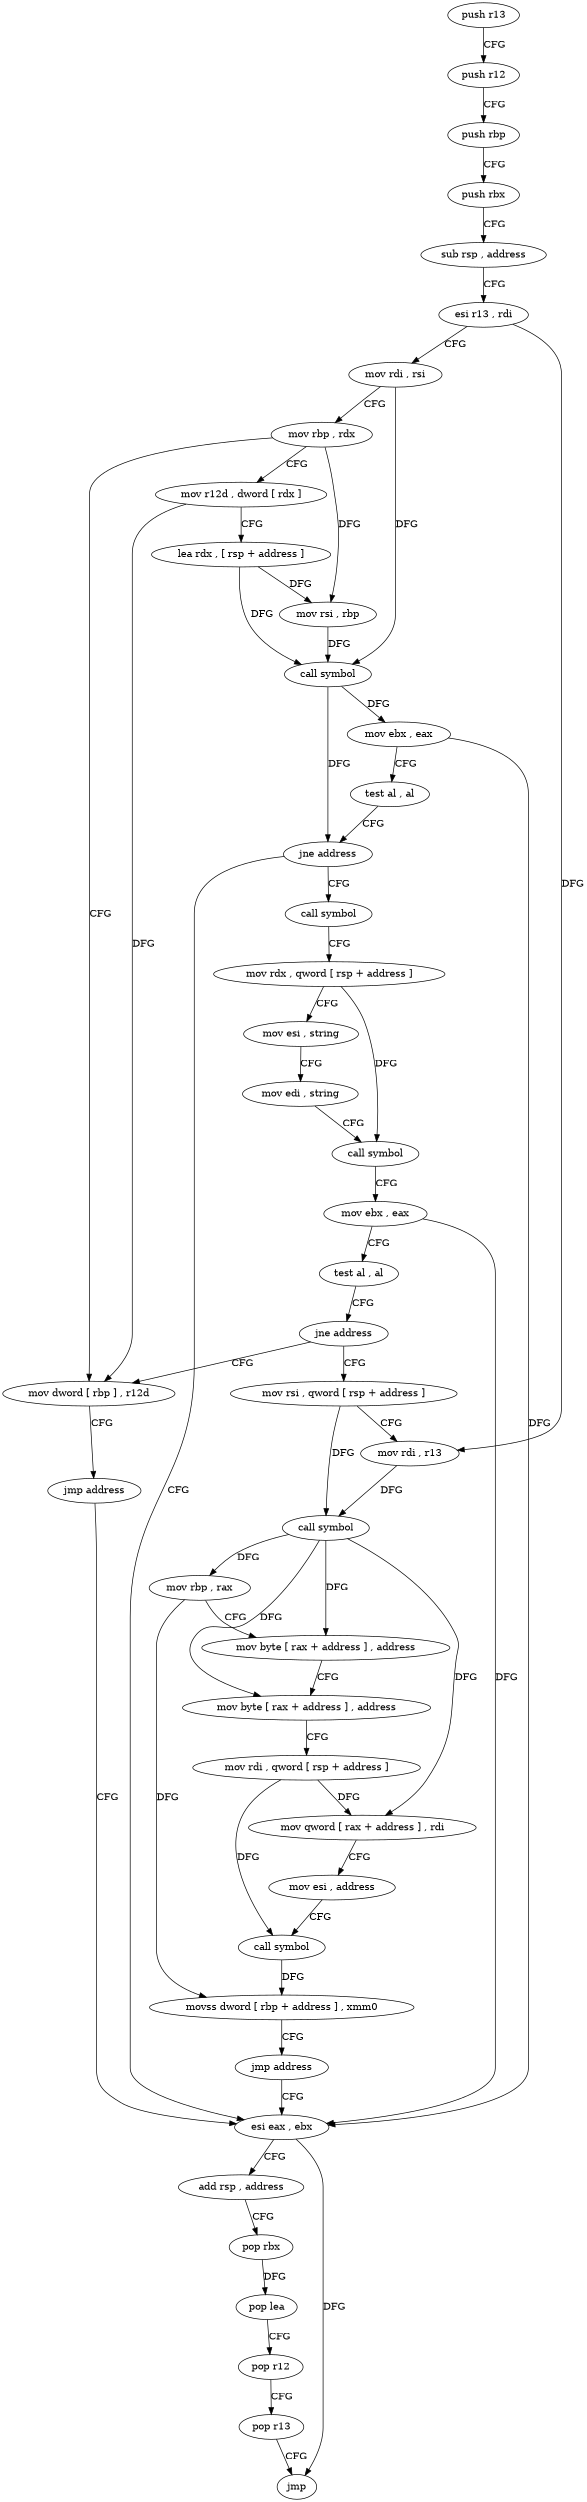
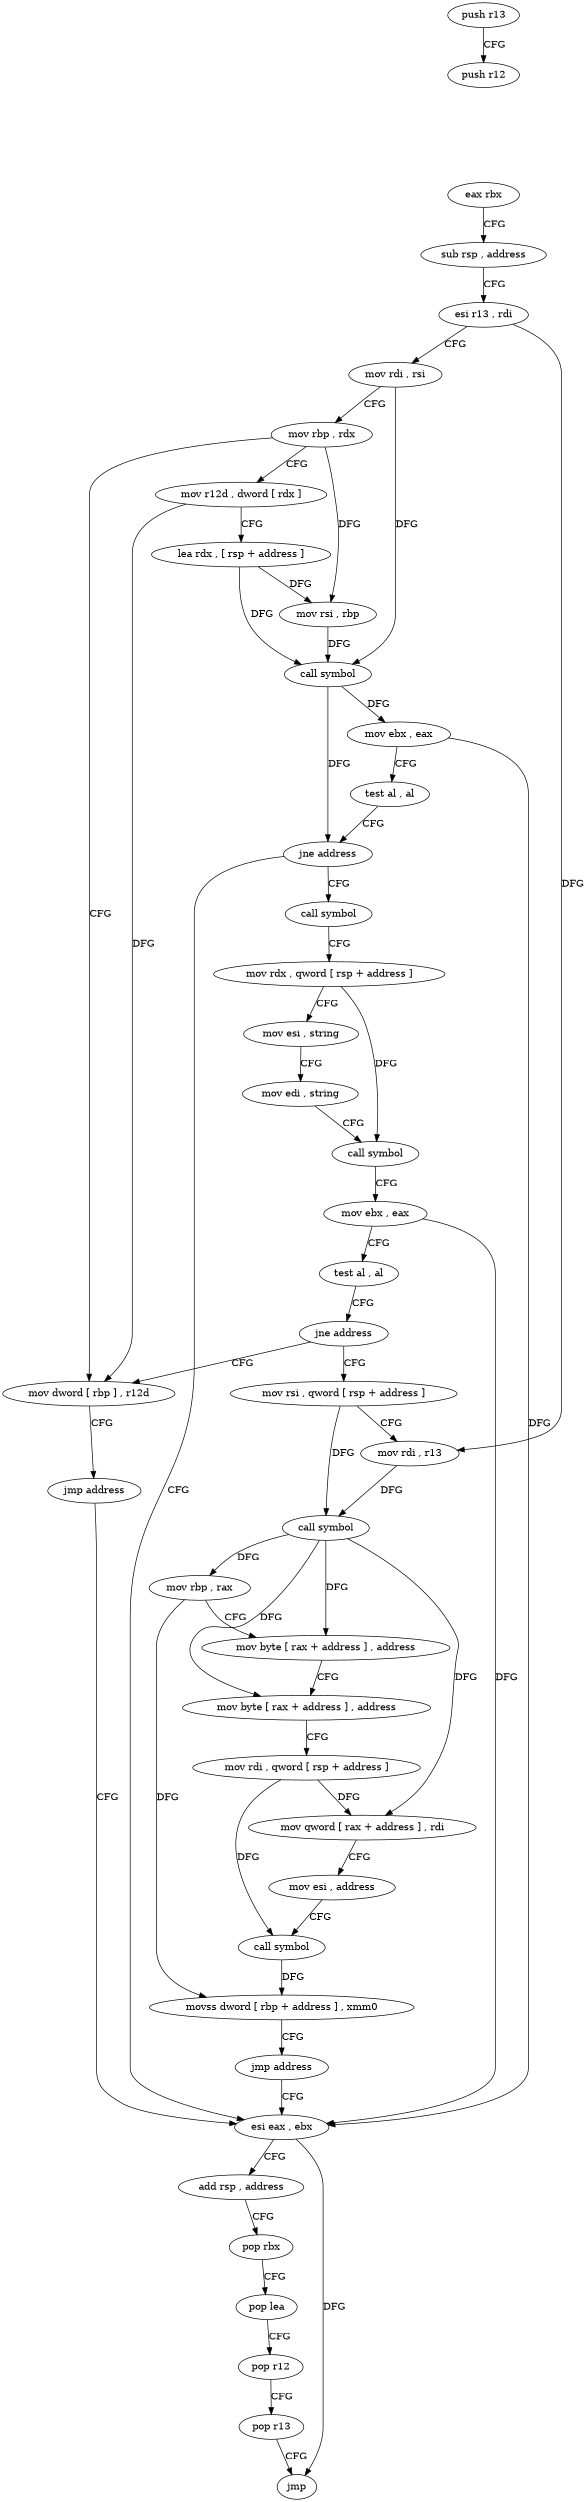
node "push rbp": removed
node "push rbx": label "push rbx" -> "eax rbx"
edge "pop rbx" -> "pop lea": label "DFG" -> "CFG"
